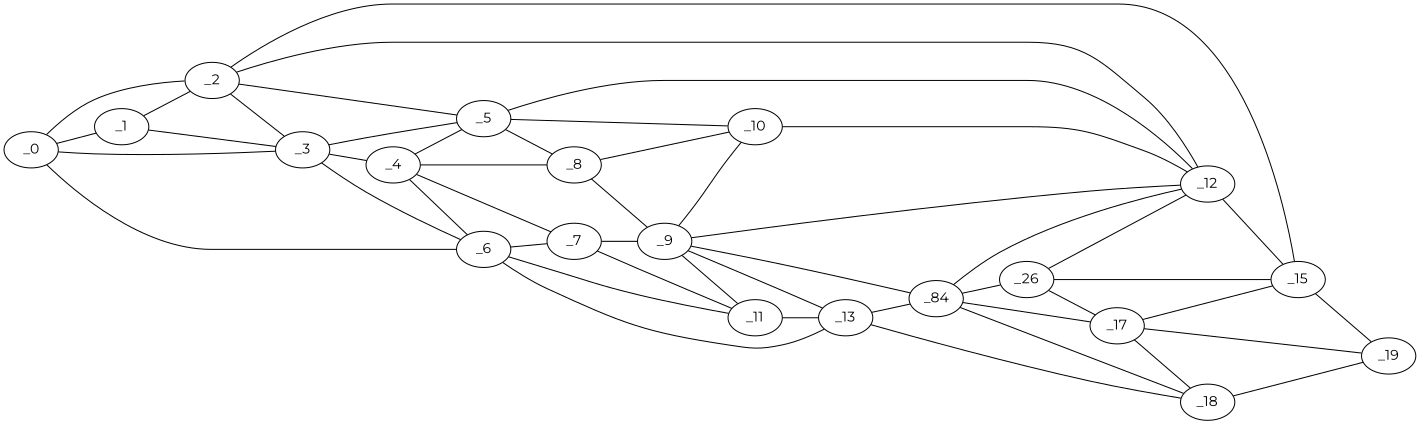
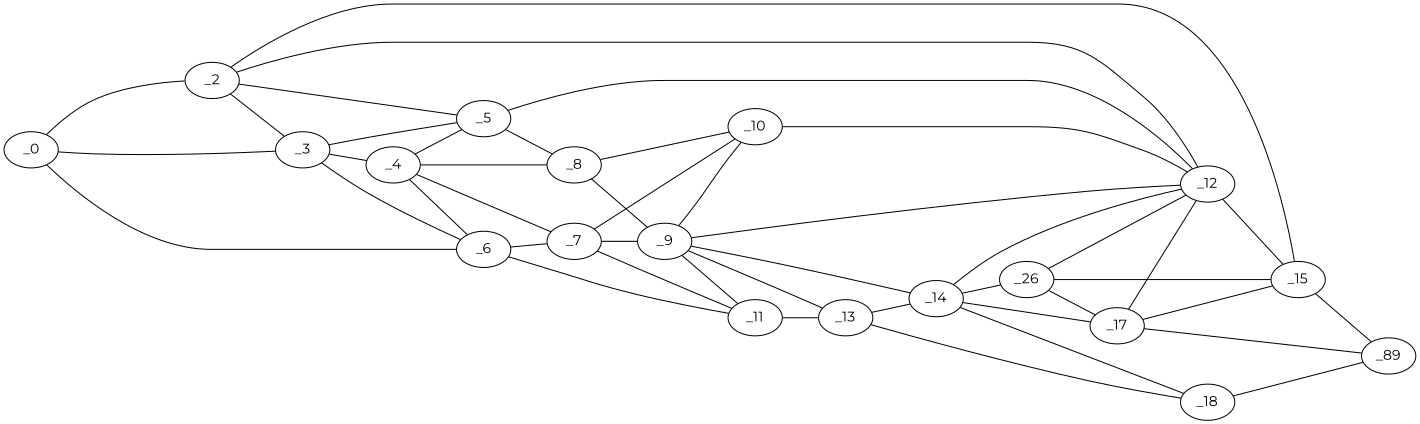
edge "_5" -- "_10": now "_7" -- "_10"
node "_1": removed
node "_84": label "_84" -> "_14"
edge "_6" -- "_13": removed
node "_19": label "_19" -> "_89"
edge "_17" -- "_18": now "_17" -- "_12"
